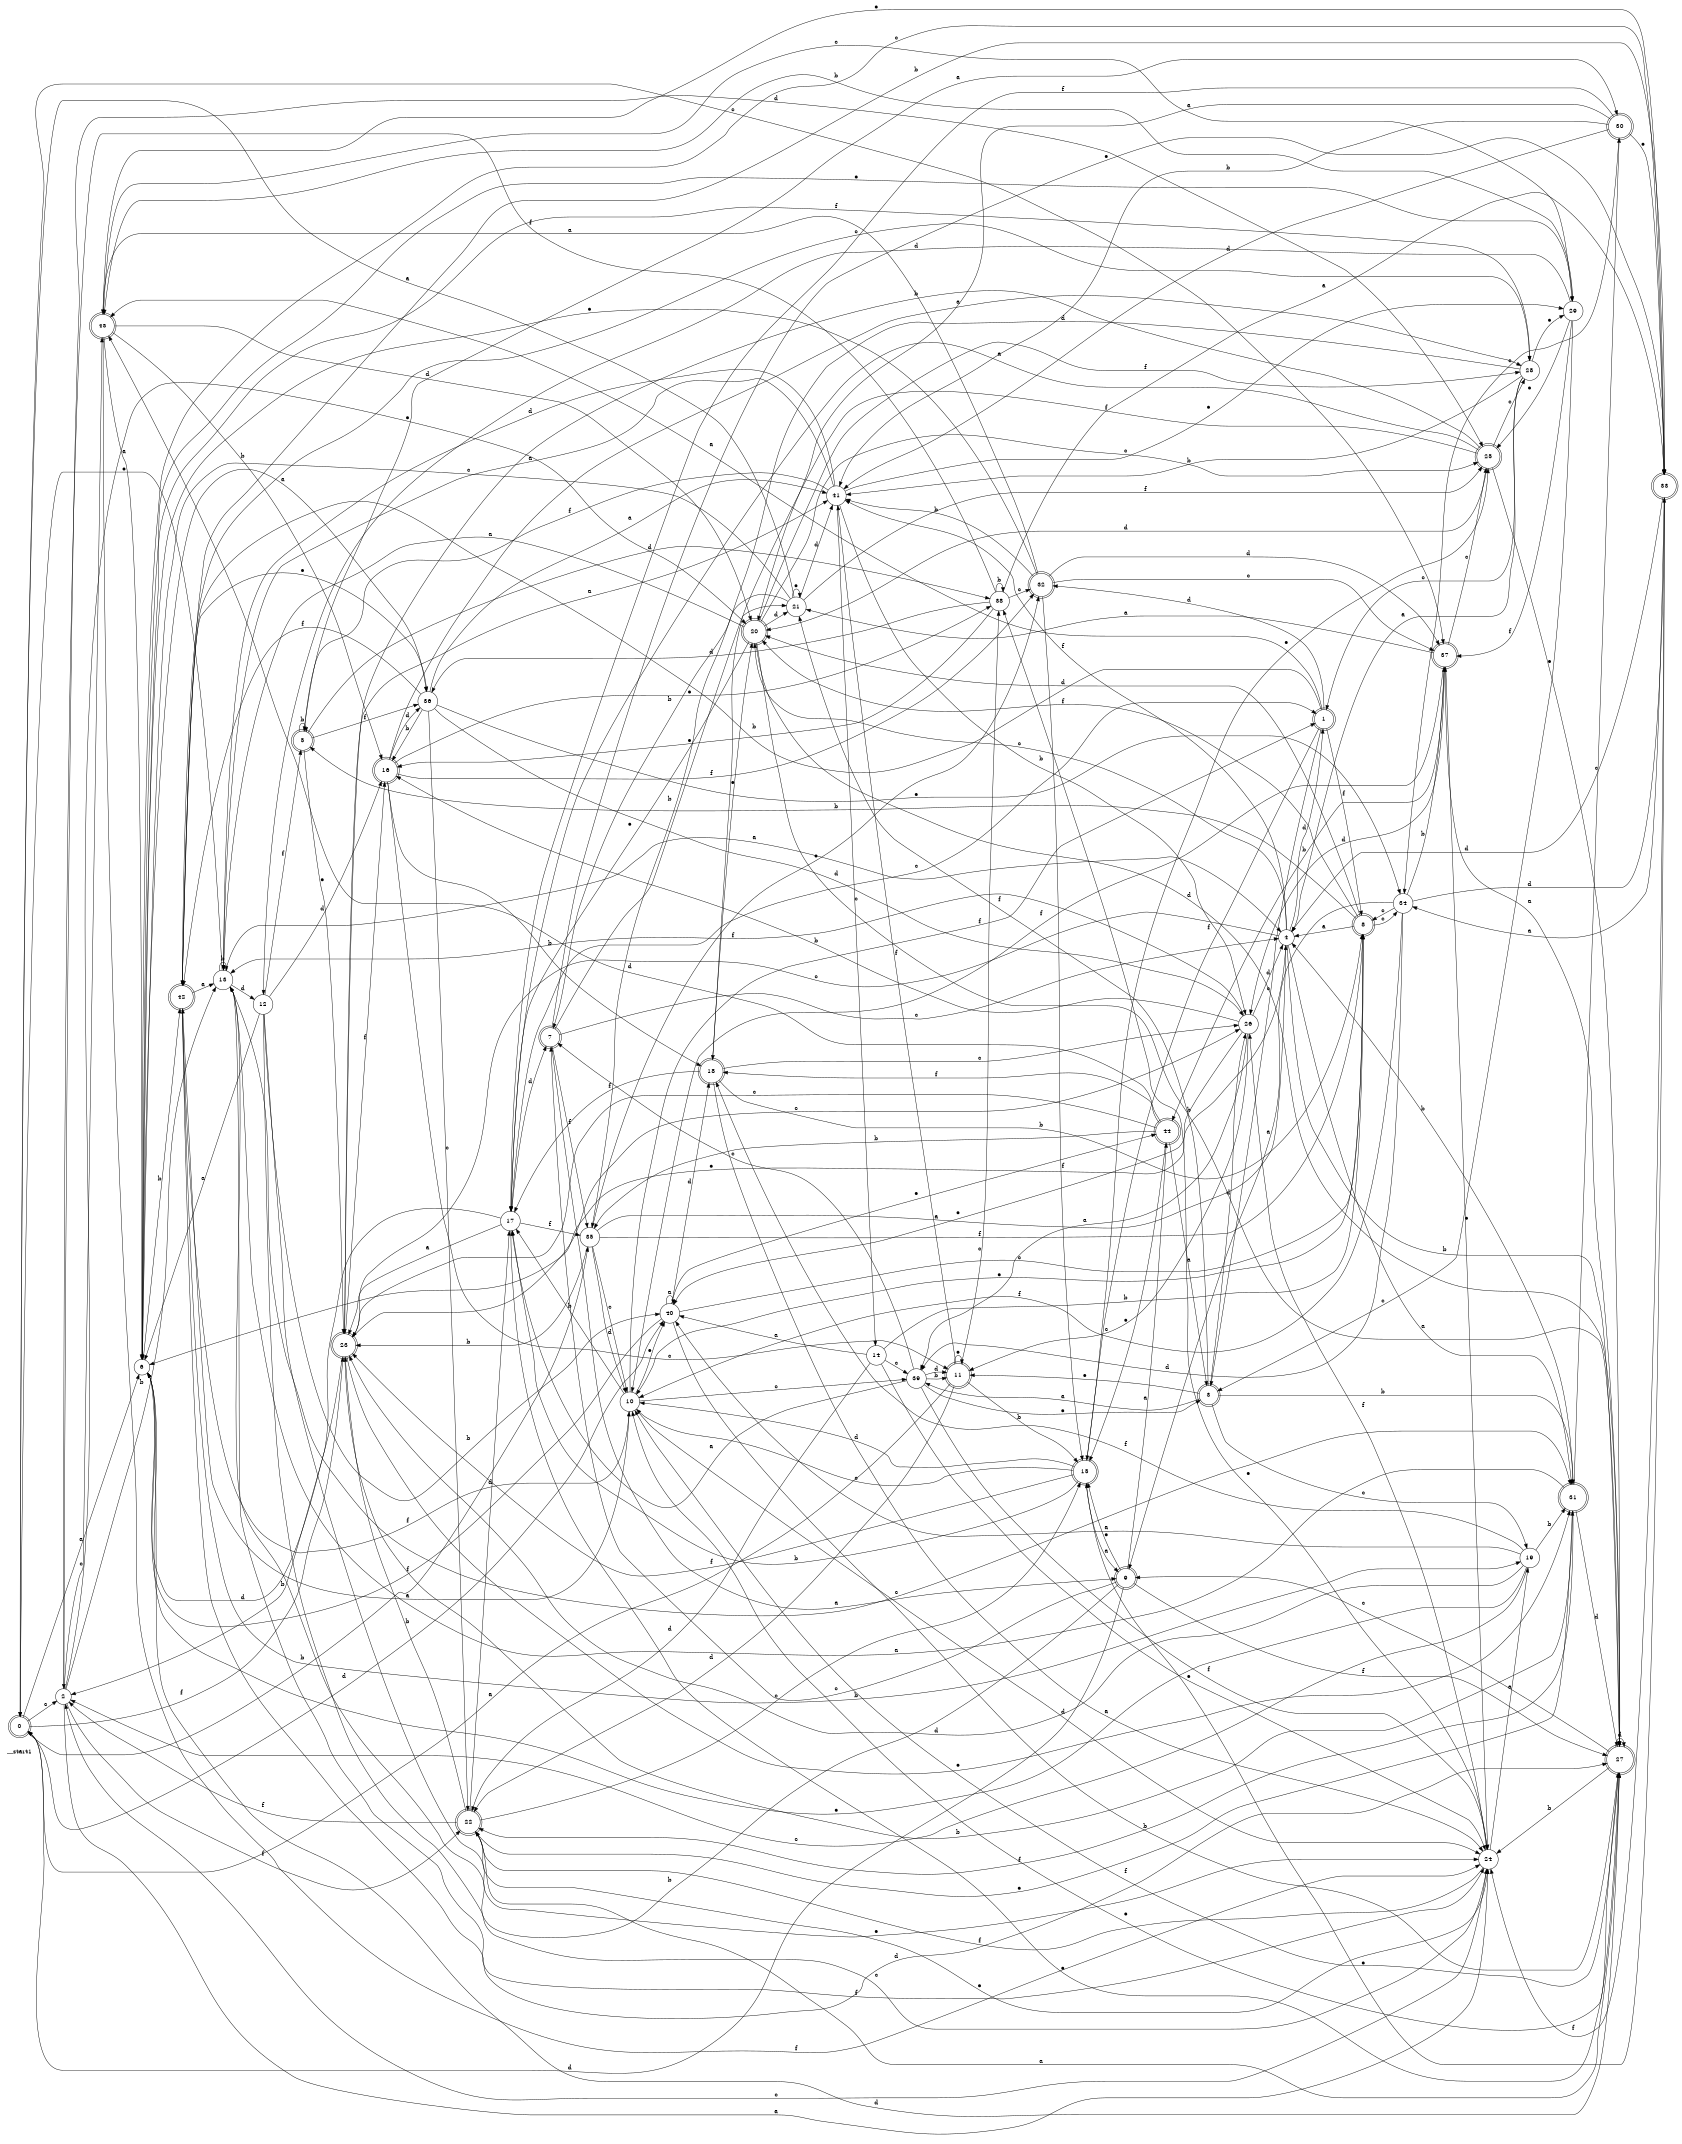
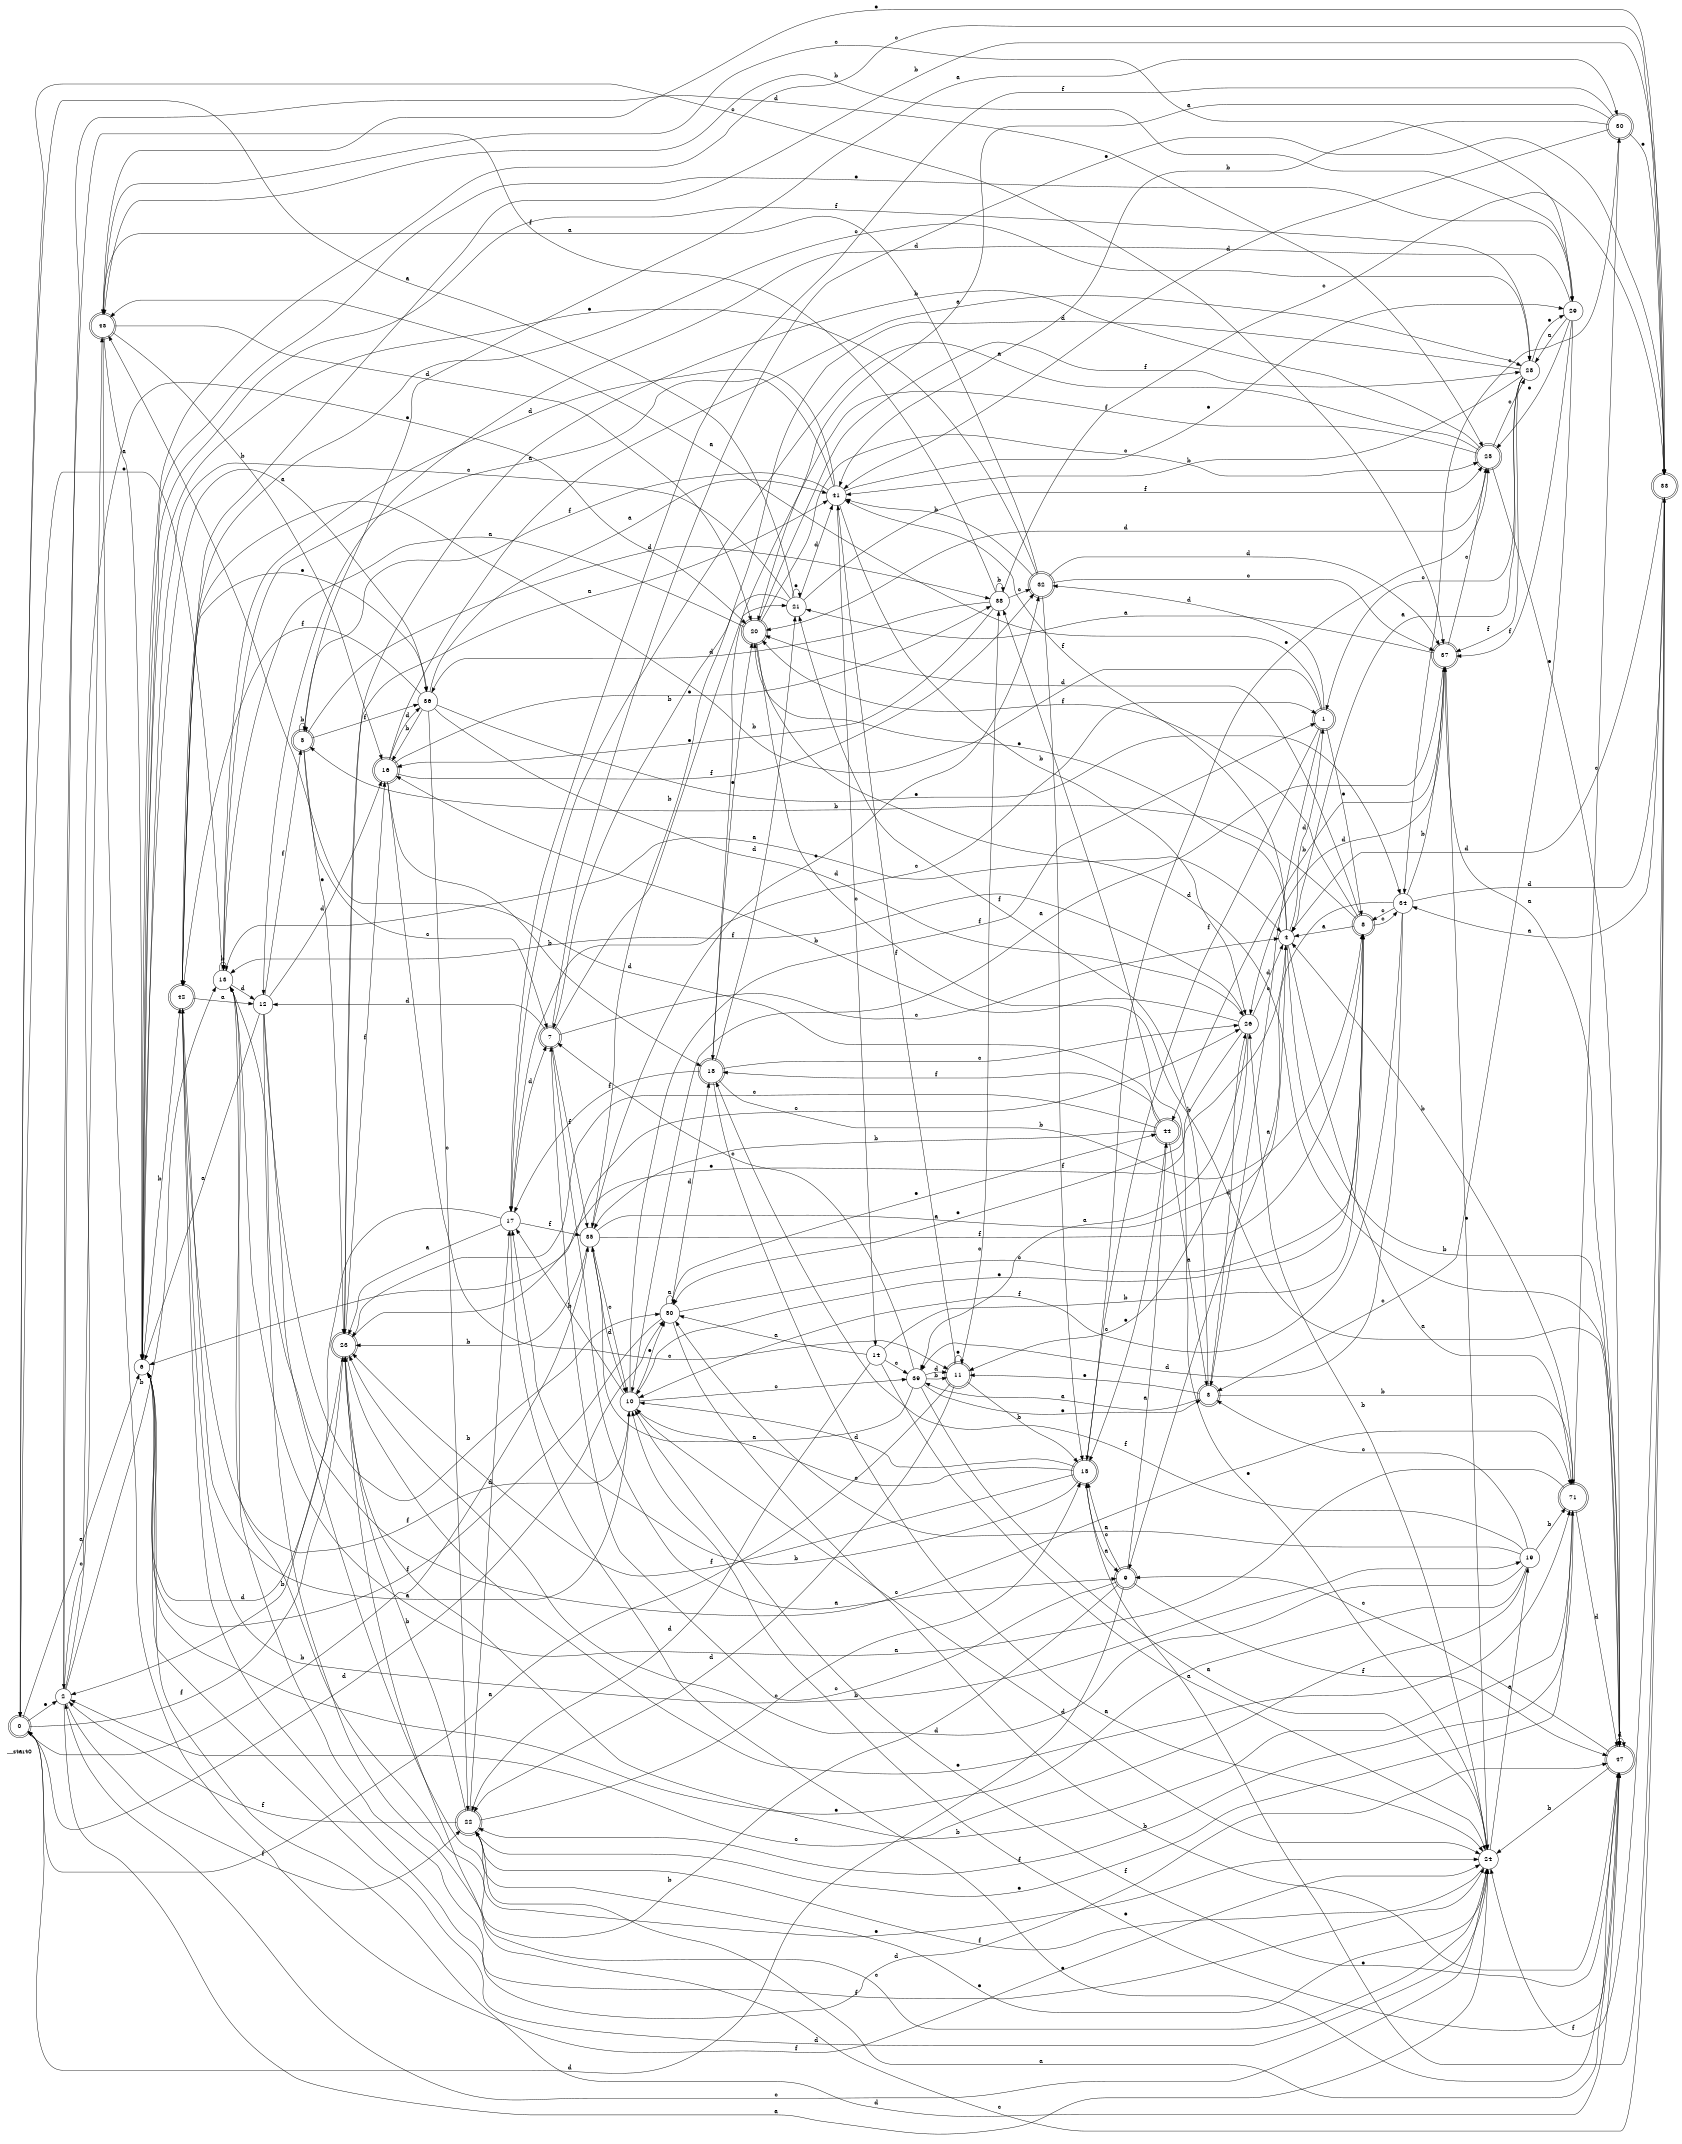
edge "38" -> "33": label "a" -> "c"
edge "29" -> "28": added, label "a"
edge "28" -> "37": added, label "f"
edge "20" -> "21": now "18" -> "21"
edge "4" -> "20": label "c" -> "e"
edge "1" -> "8": label "f" -> "e"
edge "20" -> "17": removed, label "e"
edge "37" -> "10": label "f" -> "a"
edge "5" -> "7": added, label "c"
edge "4" -> "23": now "33" -> "23"
edge "42" -> "13": now "42" -> "12"
edge "7" -> "12": added, label "d"
node "40": label "40" -> "50"
edge "24" -> "26": label "f" -> "b"
edge "3" -> "19": reversed
node "31": label "31" -> "71"
edge "39" -> "17": now "39" -> "35"
edge "9" -> "15": label "e" -> "c"
edge "39" -> "24": label "f" -> "a"
edge "14" -> "24": label "e" -> "a"
edge "0" -> "2": label "c" -> "e"
node "__start1": label "__start1" -> "__start0"
node "27": label "27" -> "47"
edge "24" -> "6": added, label "d"
